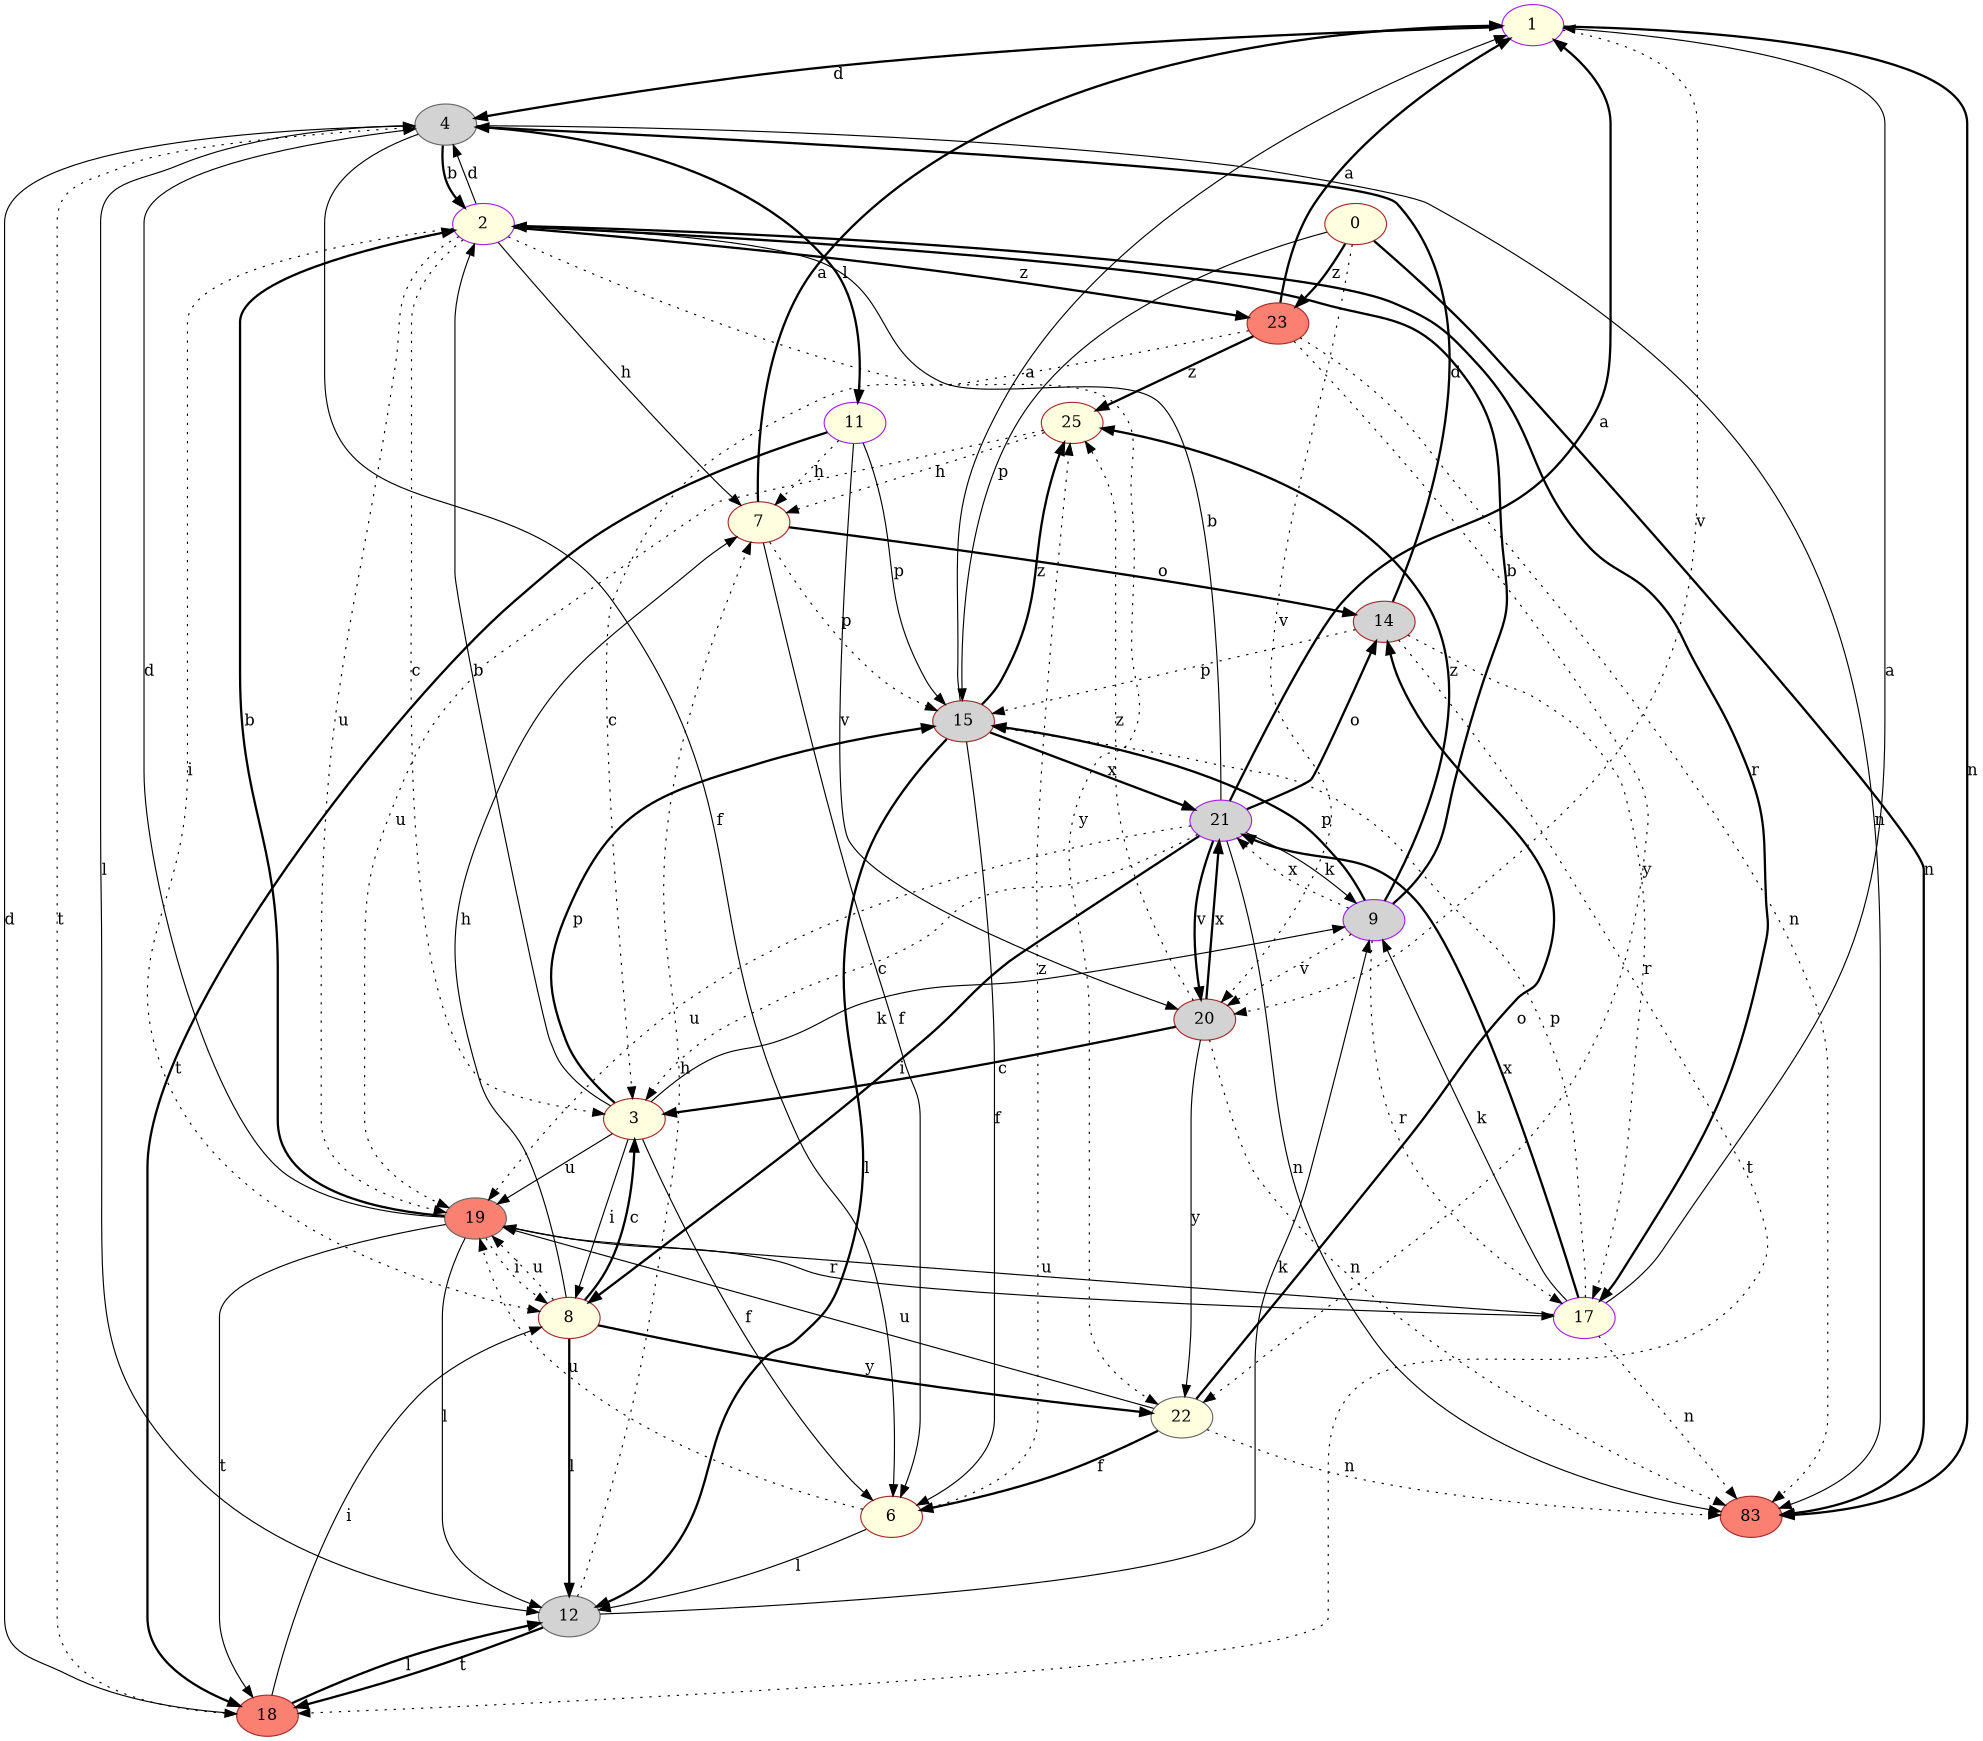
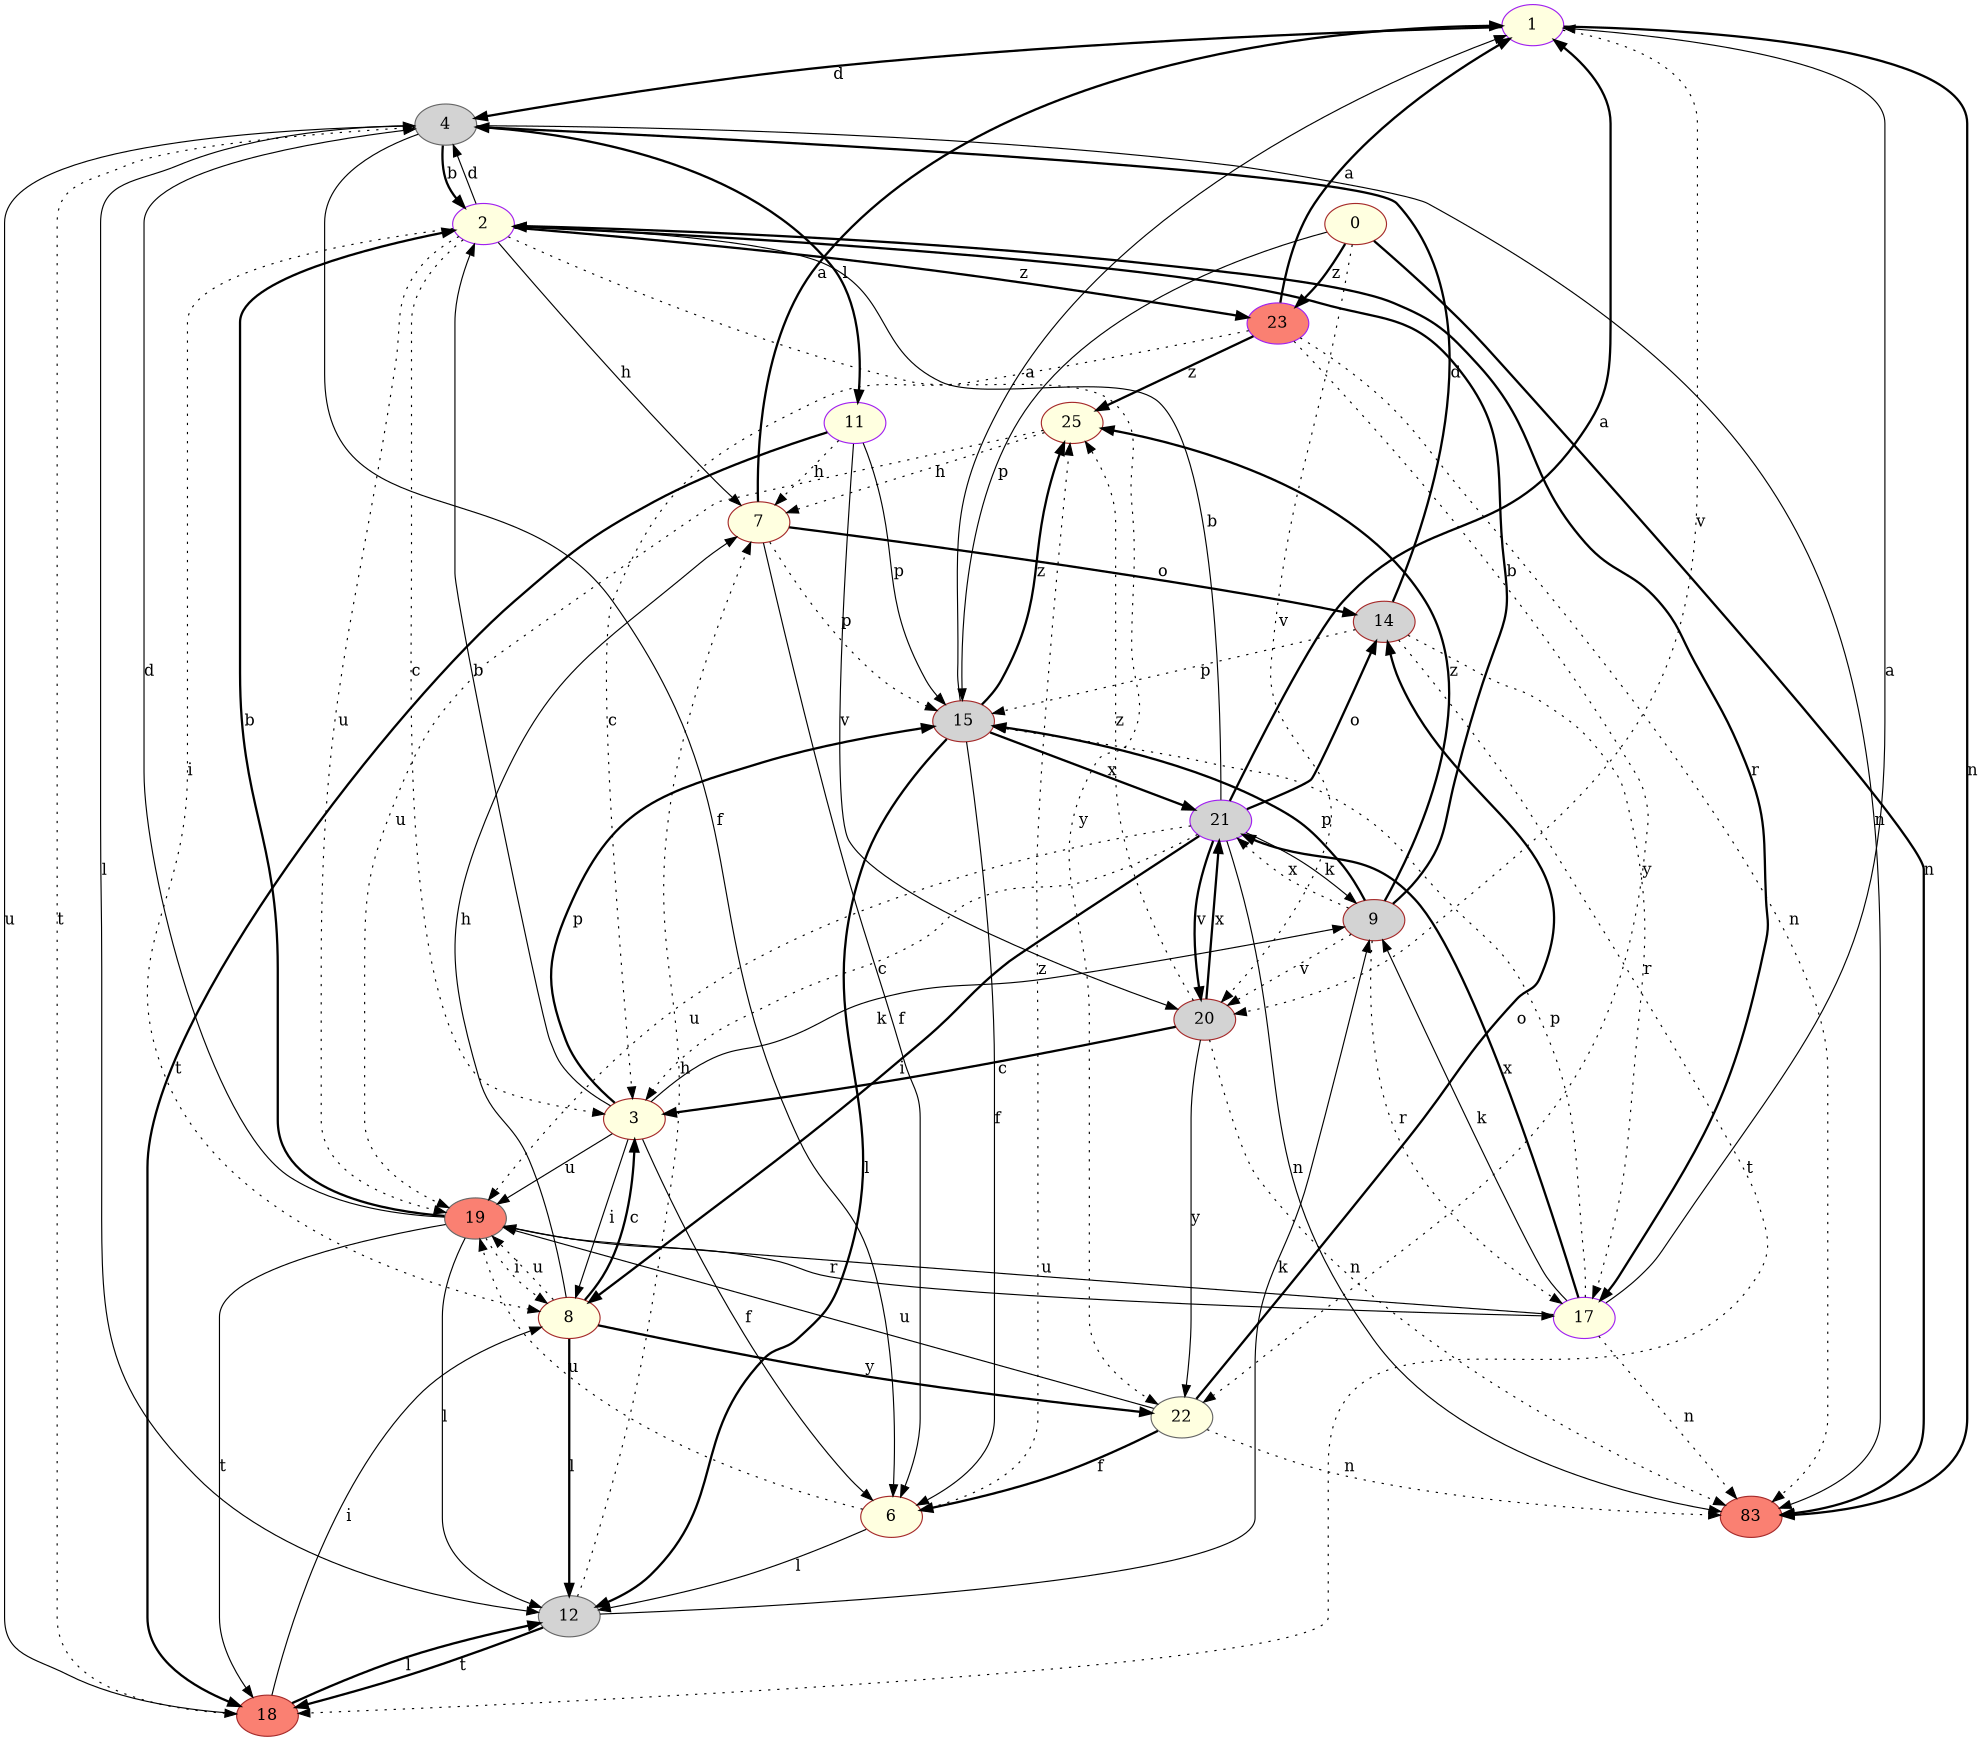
node "23": color brown -> purple
edge "18" -> "4": label "d" -> "u"
node "9": color purple -> brown
